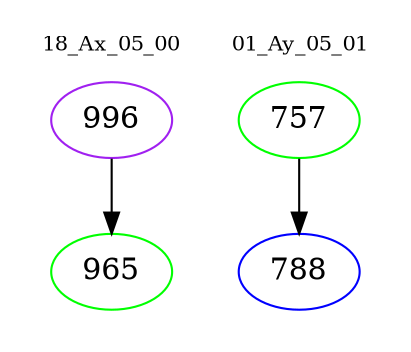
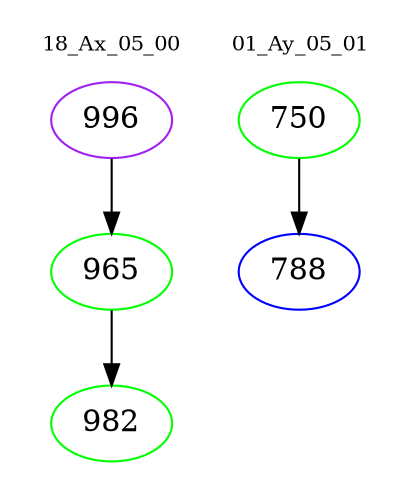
node "757": label "757" -> "750"
node "982": added
